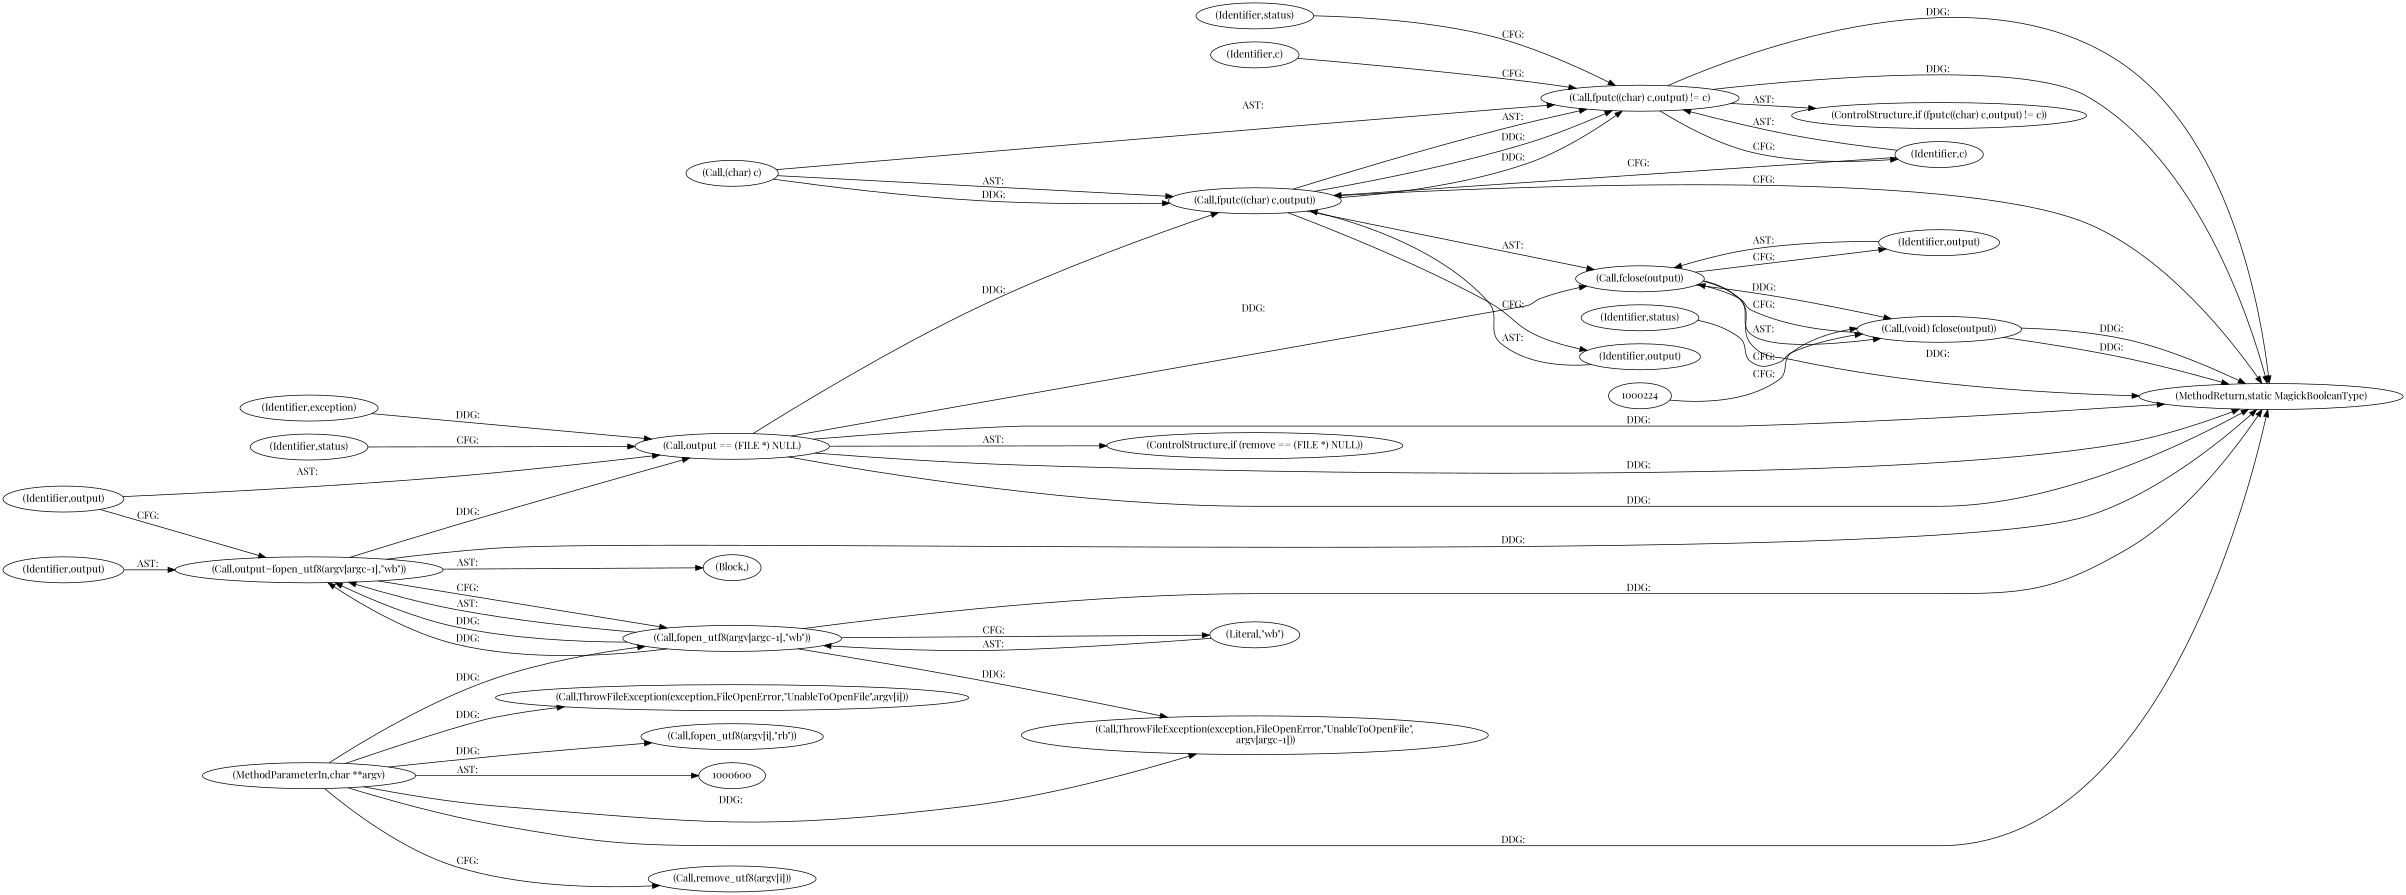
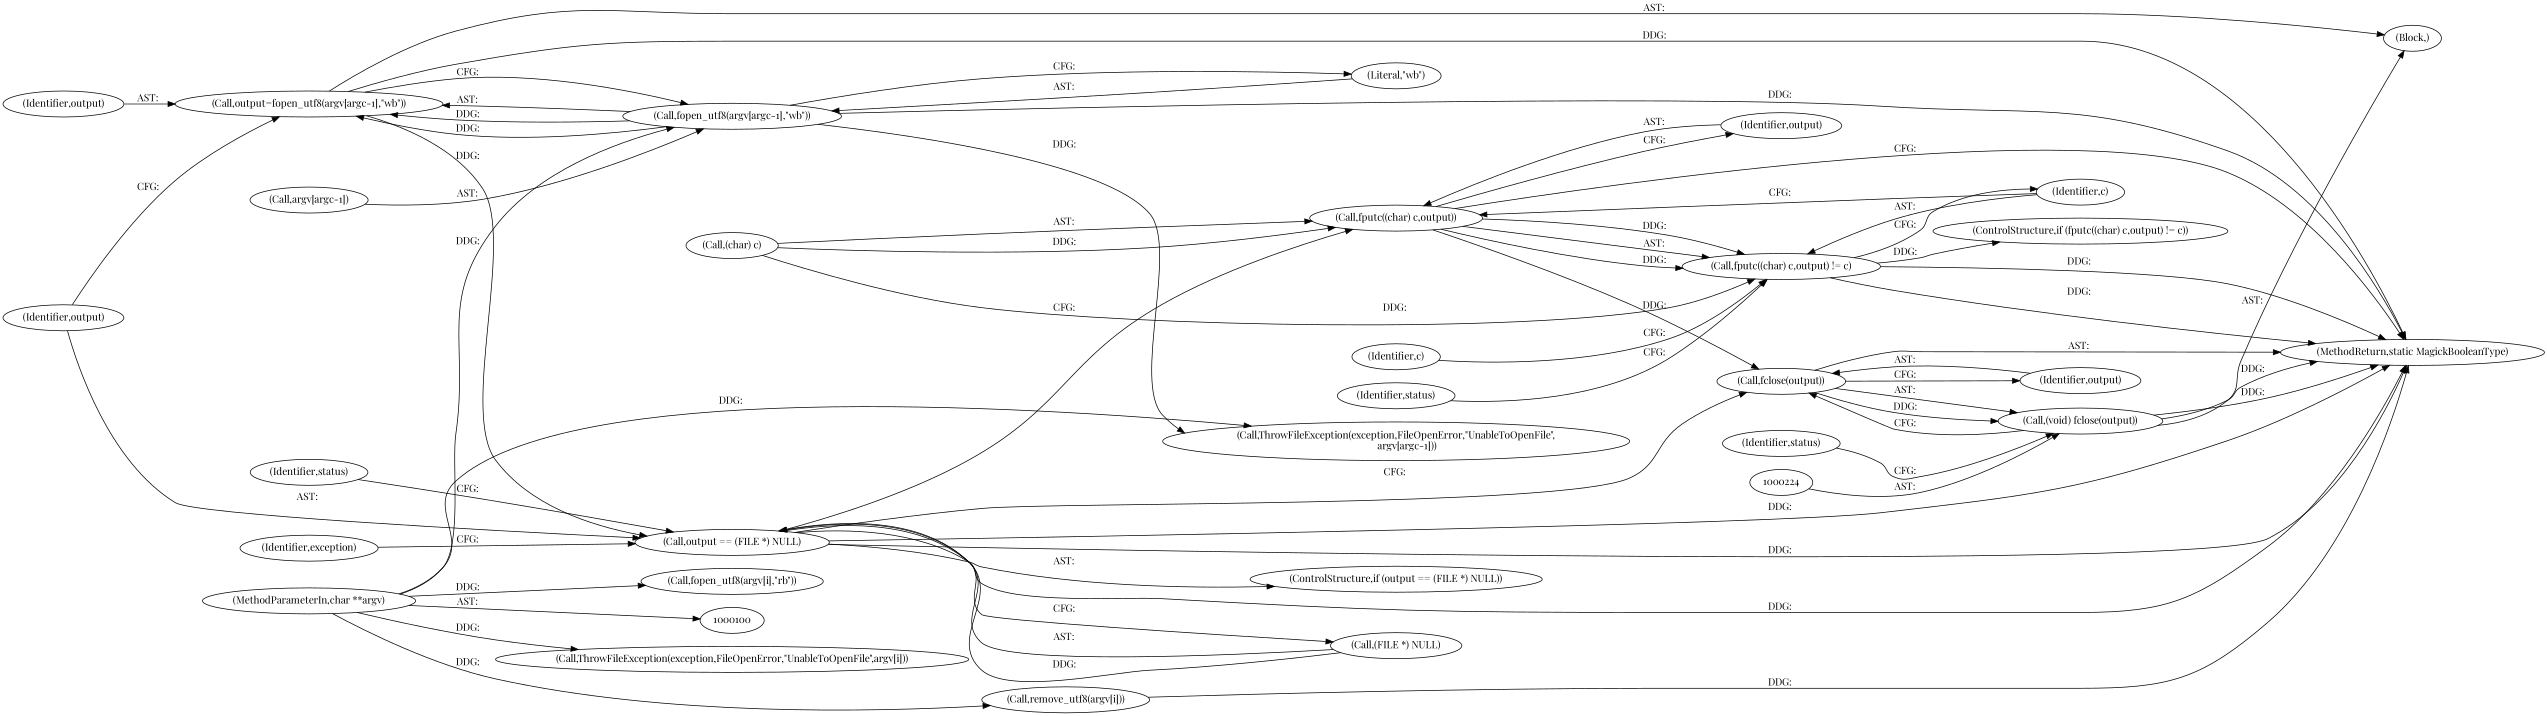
edge "(Call,fputc((char) c,output) != c)" -> "(ControlStructure,if (fputc((char) c,output) != c))": label "AST: " -> "DDG: "
edge "(Call,(char) c)" -> "(Call,fputc((char) c,output) != c)": label "AST: " -> "DDG: "
node "(Call,argv[argc-1])": added
edge "(Call,fputc((char) c,output))" -> "(Call,fclose(output))": label "AST: " -> "DDG: "
edge "(Call,(void) fclose(output))" -> "(Block,)": added, label "AST:"
edge "(Call,output == (FILE *) NULL)" -> "(Call,fputc((char) c,output))": label "DDG: " -> "CFG: "
edge "(Call,output == (FILE *) NULL)" -> "(Call,fclose(output))": label "DDG: " -> "CFG: "
edge "(Call,fclose(output))" -> "(MethodReturn,static MagickBooleanType)": label "DDG: " -> "AST: "
edge "1000224" -> "(Call,(void) fclose(output))": label "CFG: " -> "AST: "
edge "(Identifier,exception)" -> "(Call,output == (FILE *) NULL)": label "DDG: " -> "CFG: "
node "(ControlStructure,if (remove == (FILE *) NULL))": label "(ControlStructure,if (remove == (FILE *) NULL))" -> "(ControlStructure,if (output == (FILE *) NULL))"
node "(Call,(FILE *) NULL)": added
node "1000600": label "1000600" -> "1000100"
edge "(MethodParameterIn,char **argv)" -> "(MethodReturn,static MagickBooleanType)": now "(Call,remove_utf8(argv[i]))" -> "(MethodReturn,static MagickBooleanType)"
edge "(MethodParameterIn,char **argv)" -> "(Call,remove_utf8(argv[i]))": label "CFG: " -> "DDG: "
